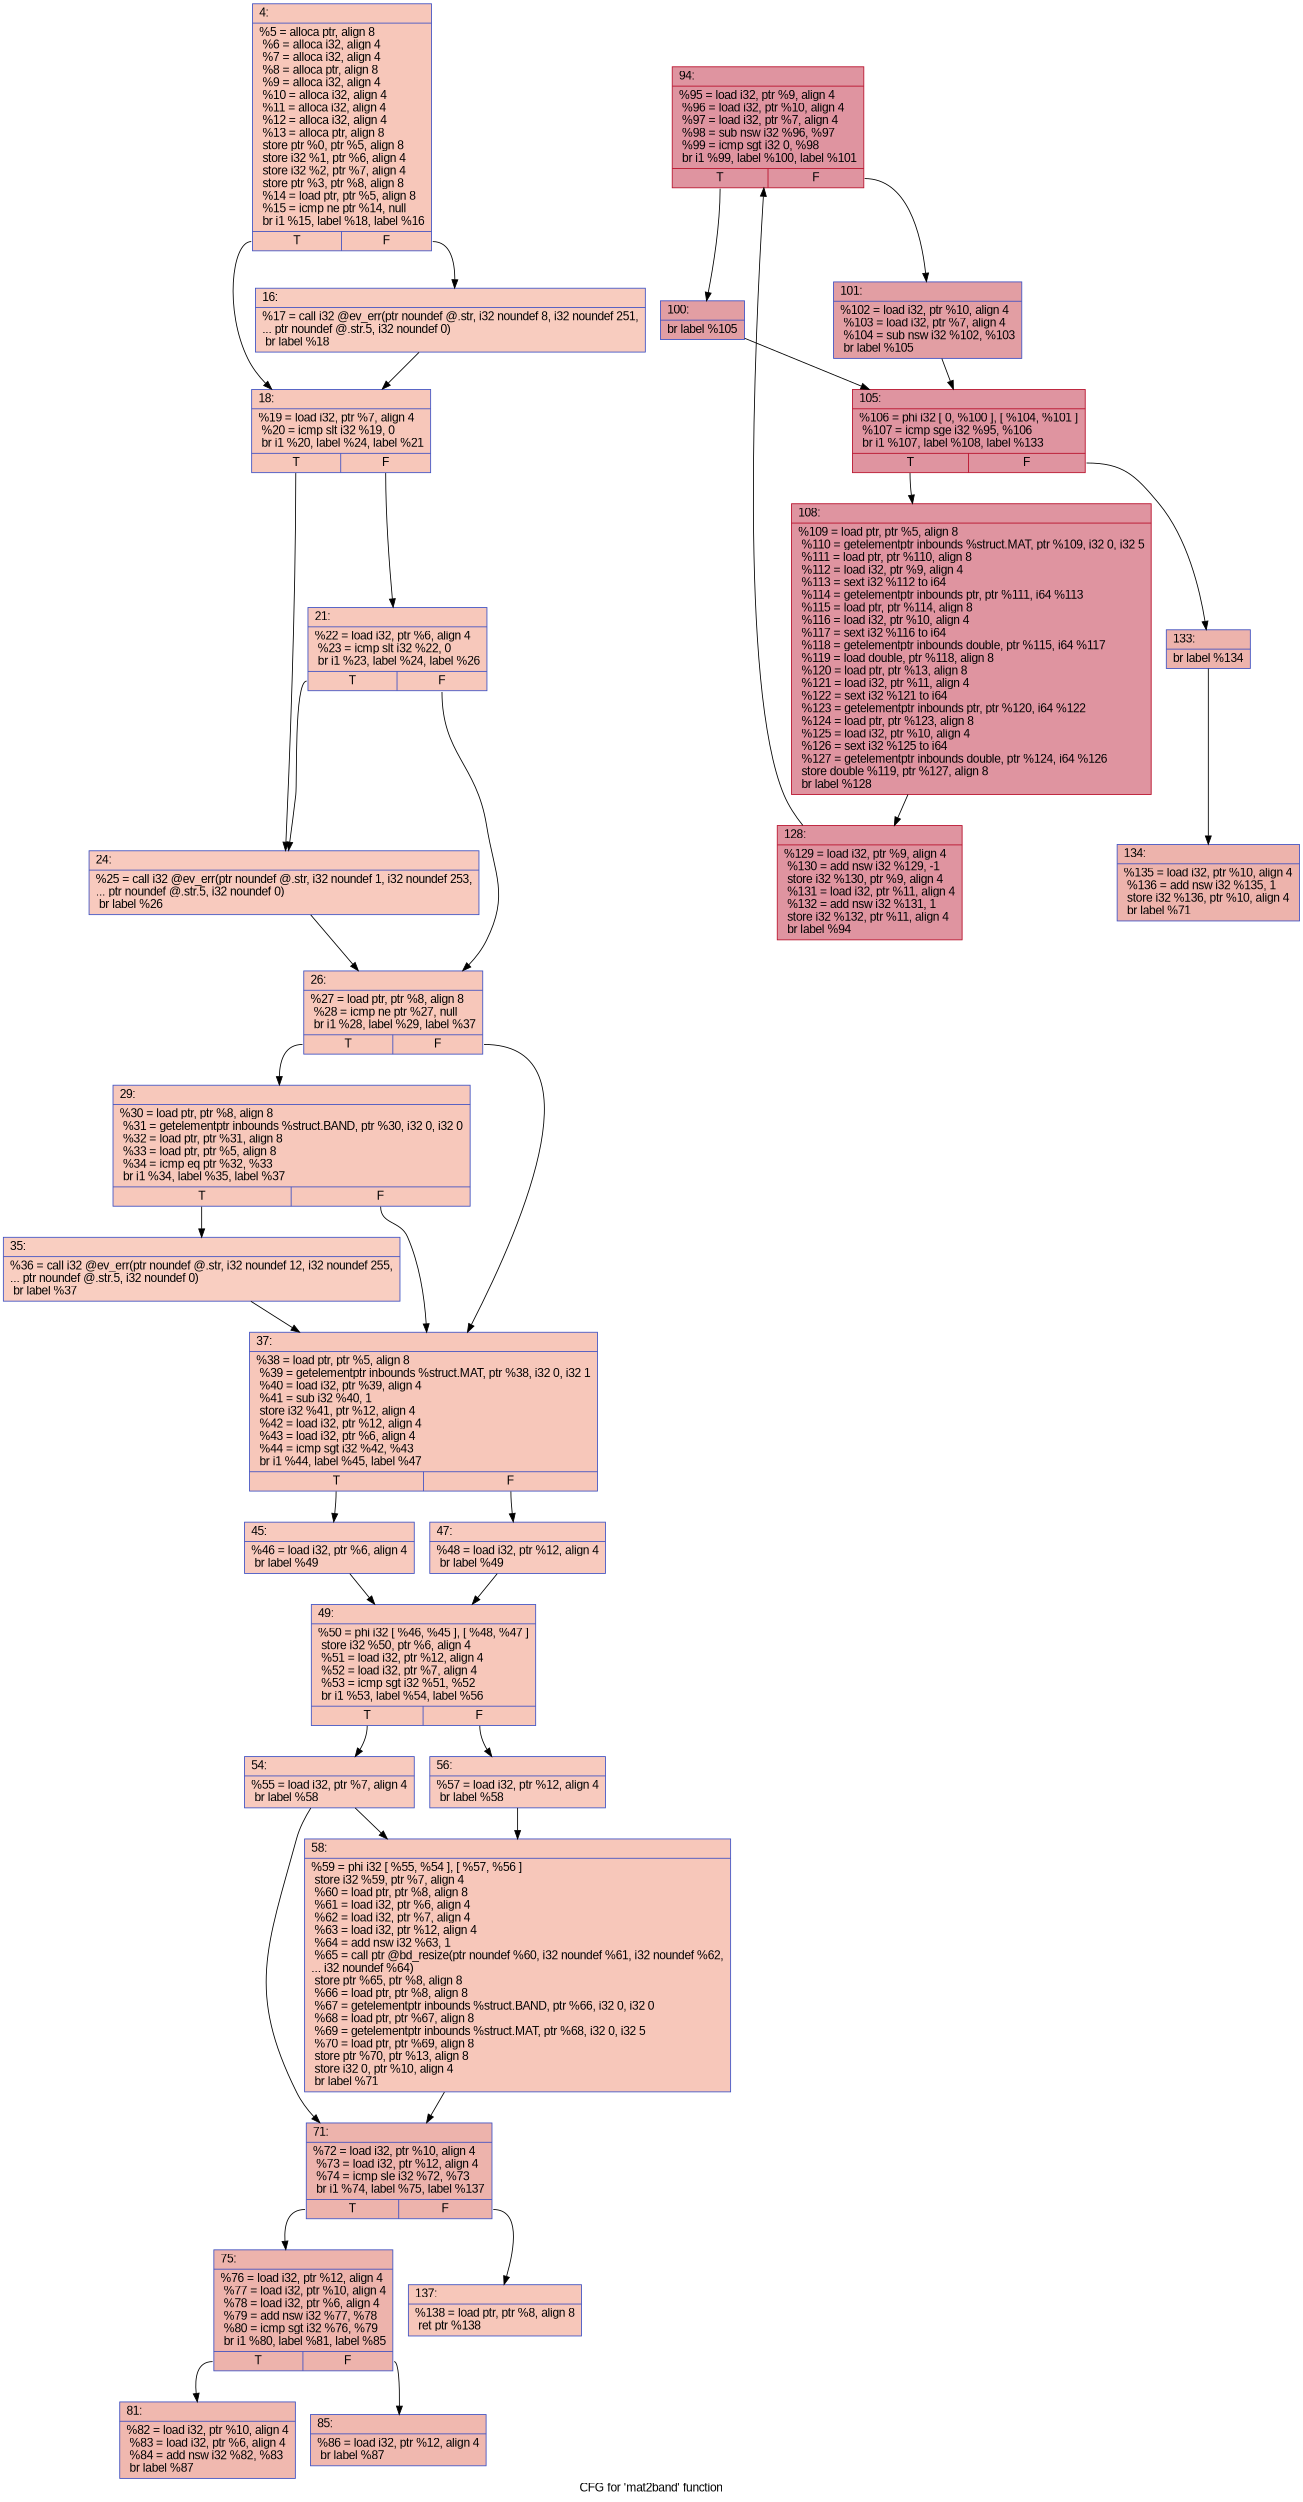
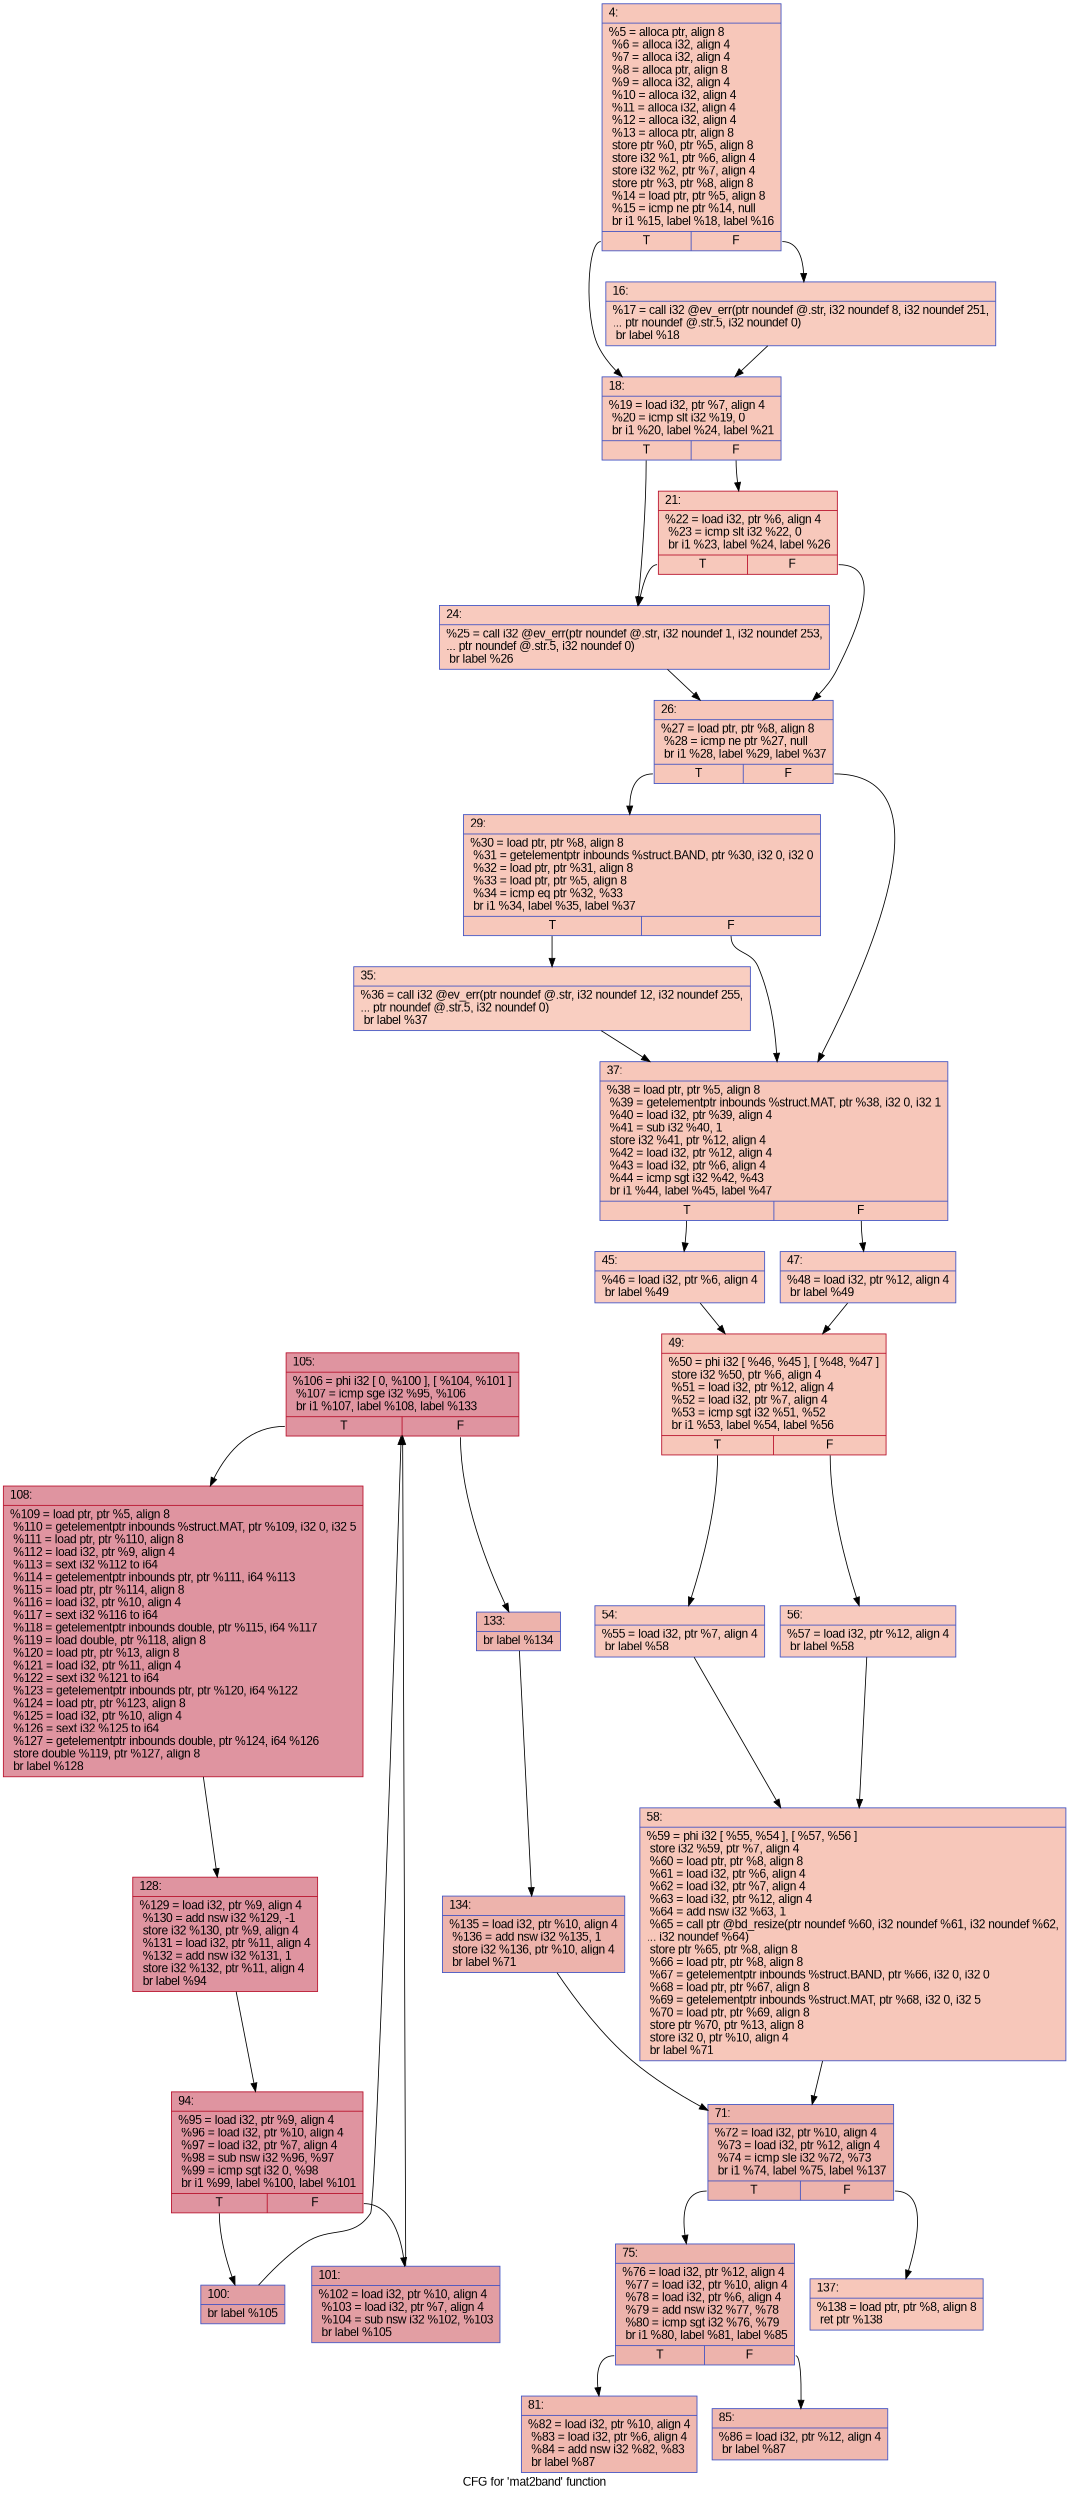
node "21:": color #3d50c3ff -> #b70d28ff
node "49:": color #3d50c3ff -> #b70d28ff
edge "54:" -> "71:": now "134:" -> "71:"
